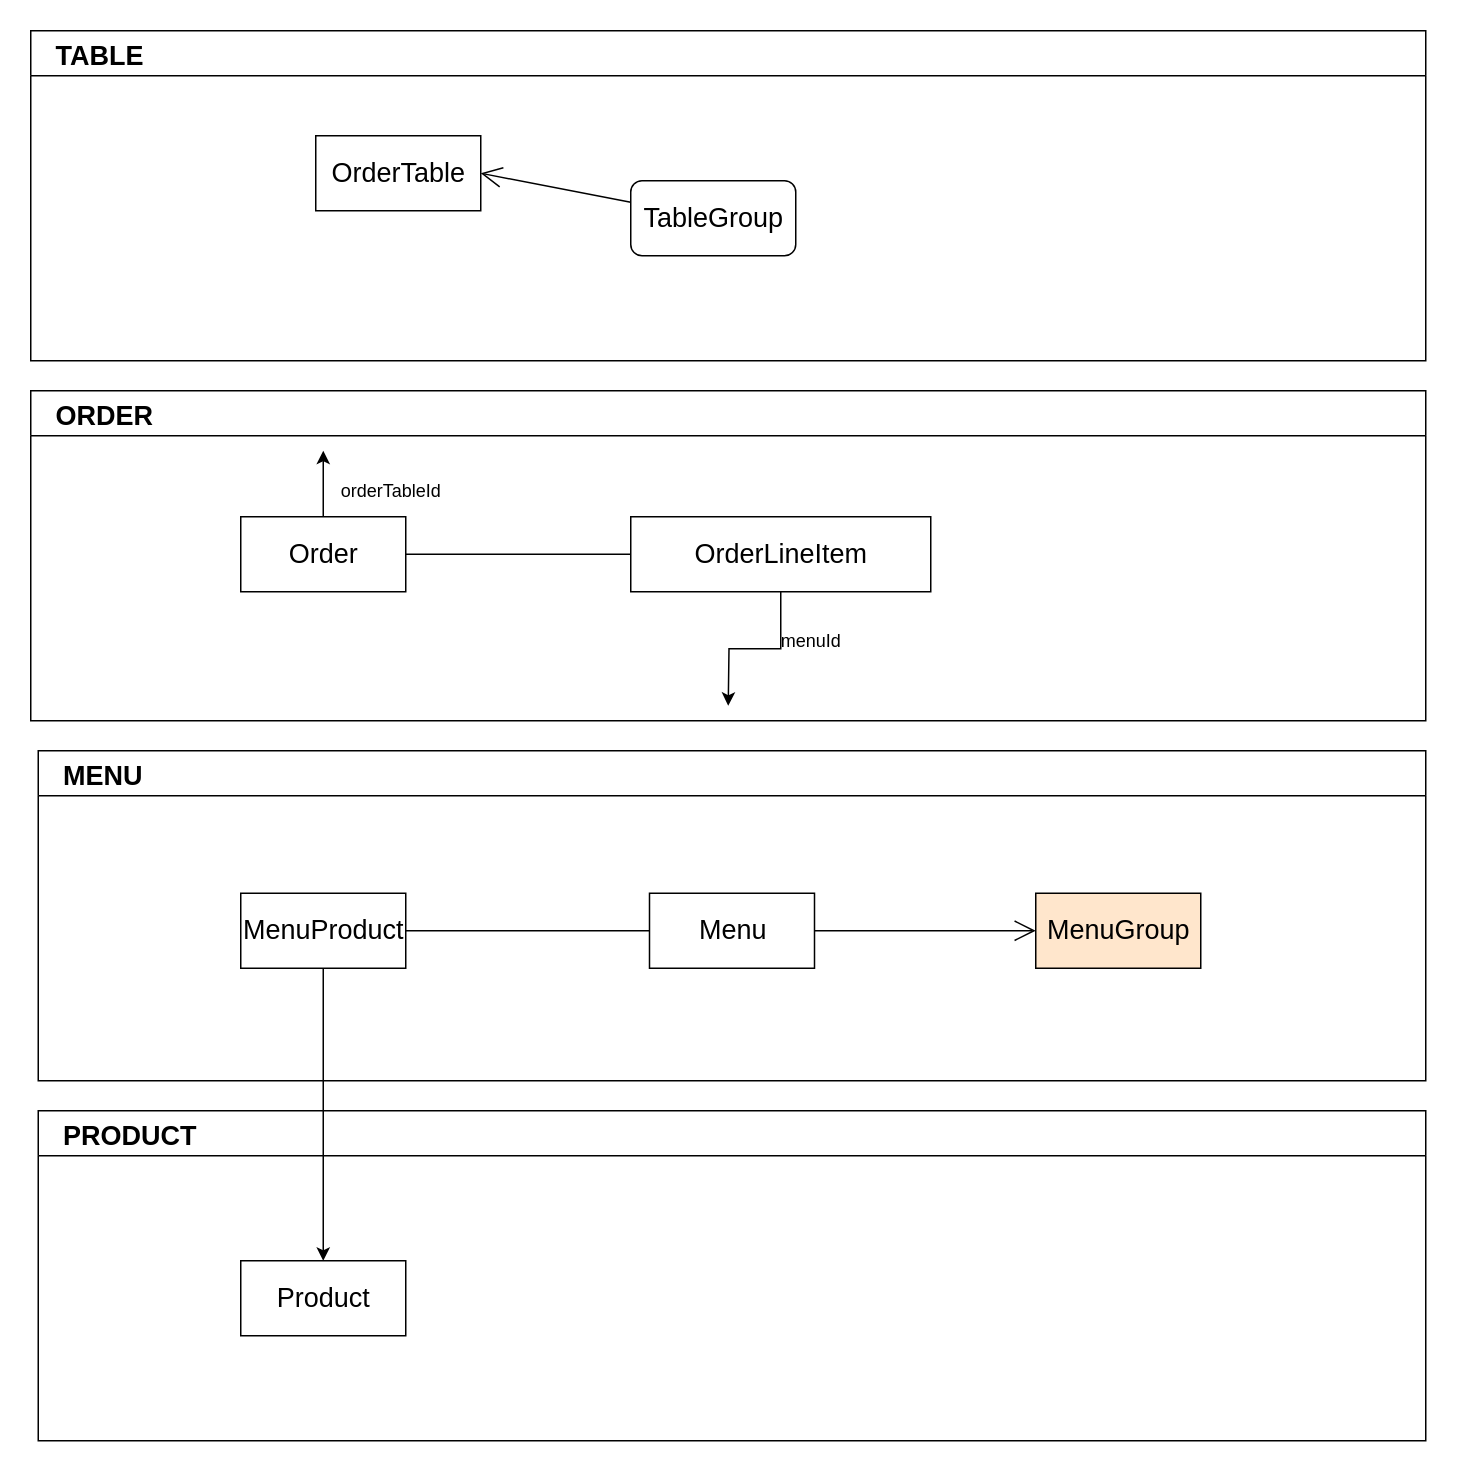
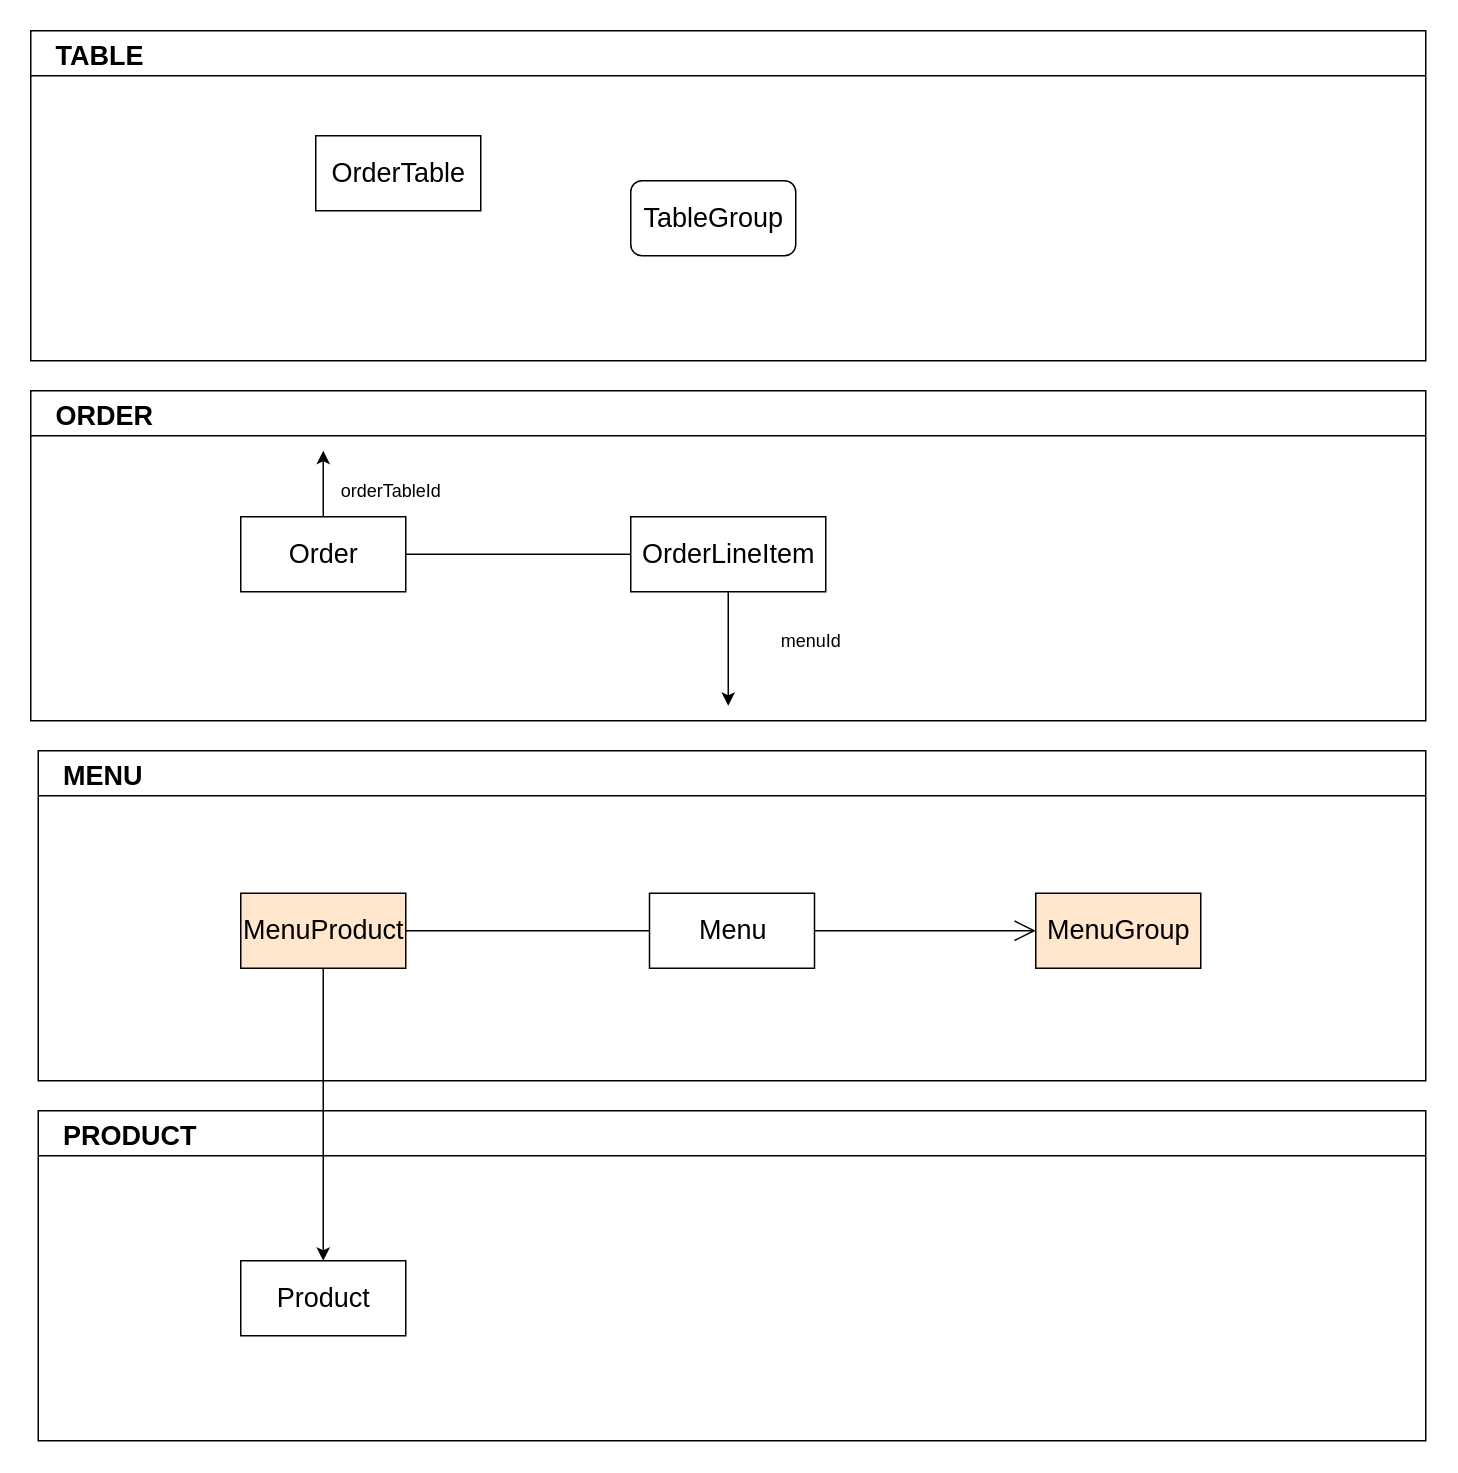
edge "TableGroup" -> "OrderTable": removed
node "OrderLineItem": size 300x75 -> 195x75
node "MenuProduct": fillcolor #ffffff -> #ffe6cc
